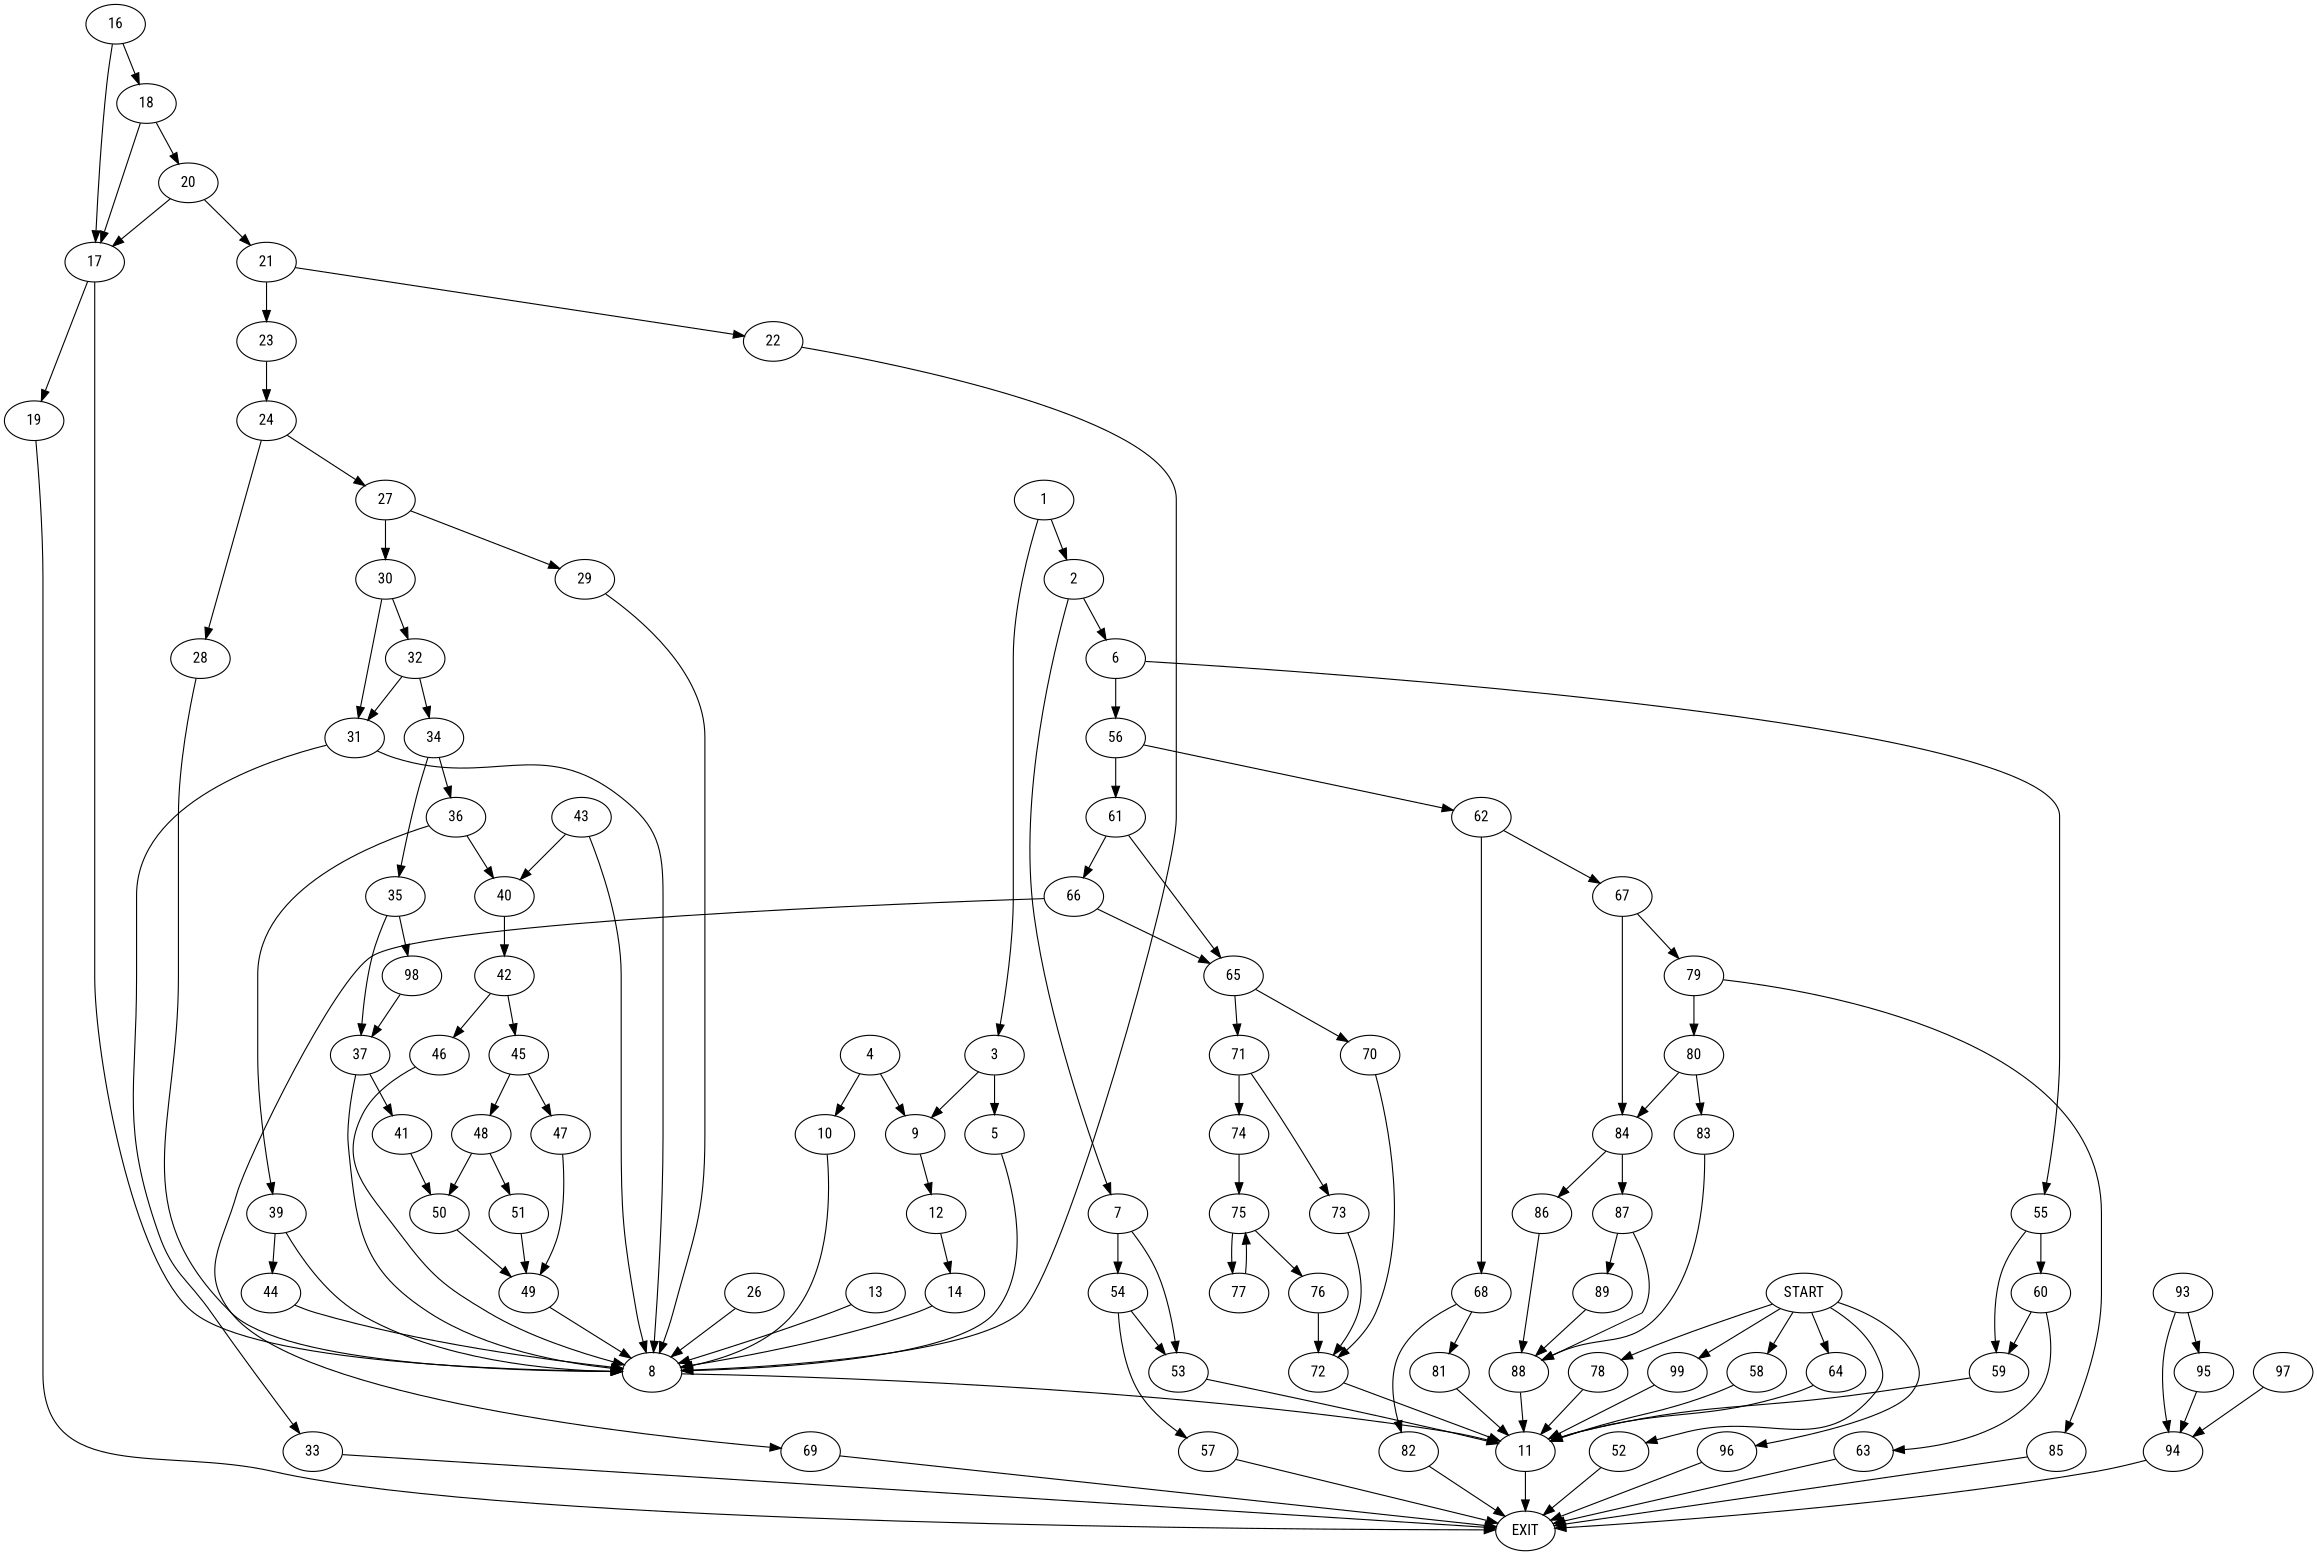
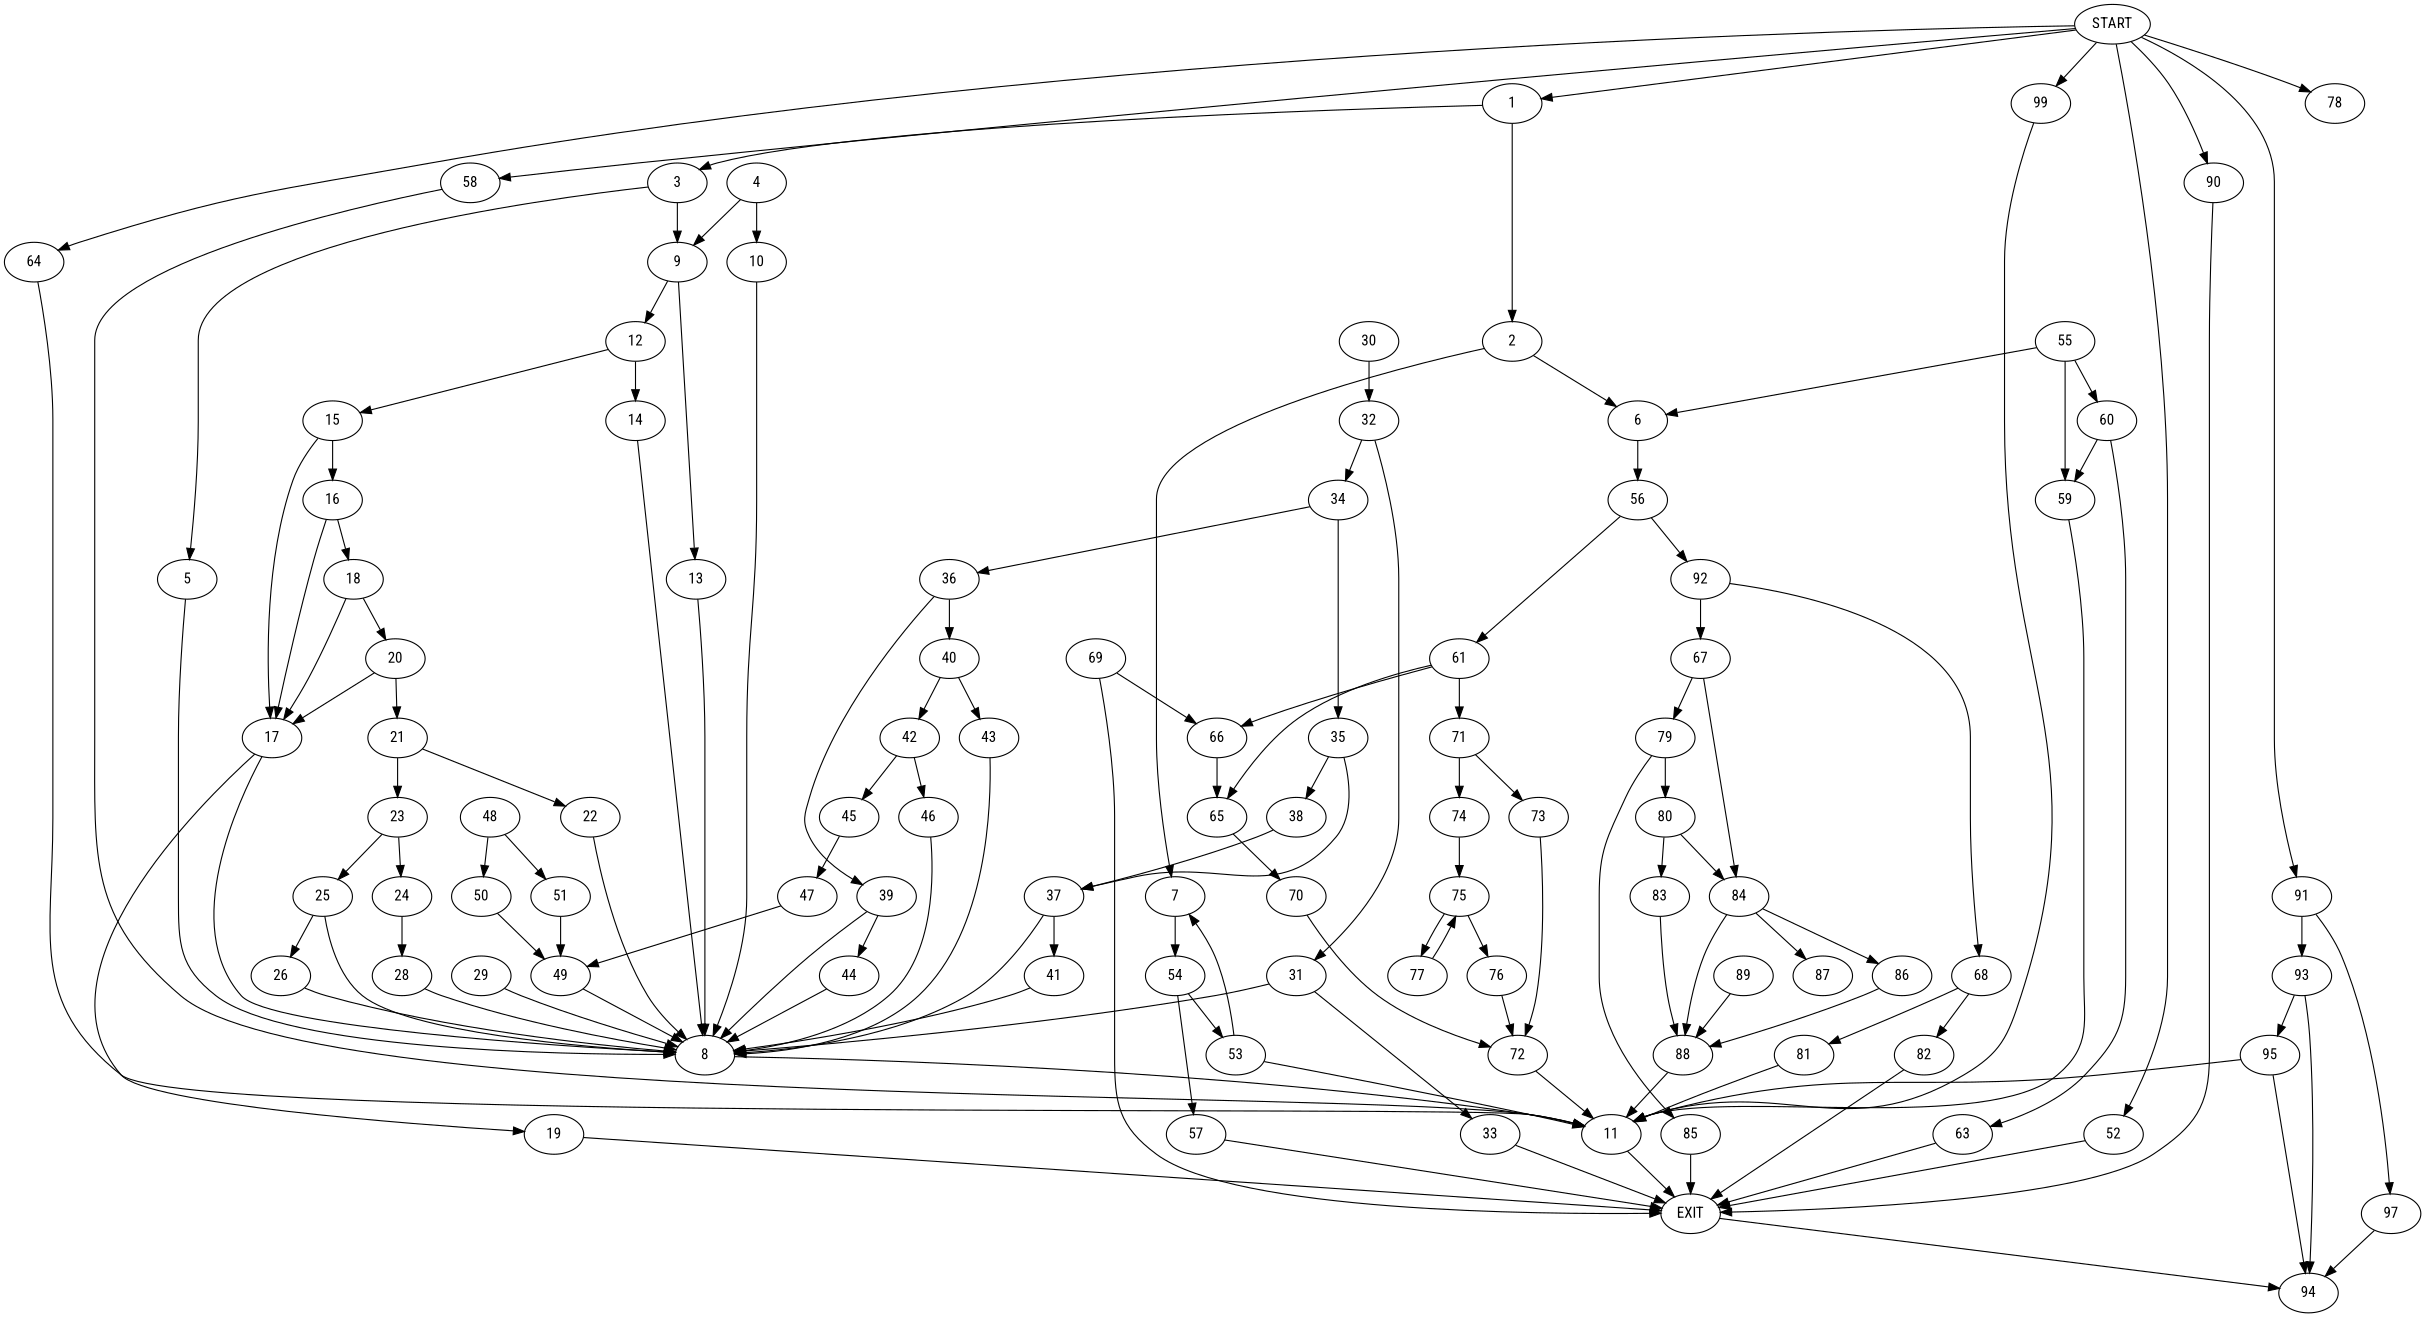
edge "START" -> "1": added
edge "9" -> "13": added
node "15": added
node "27": removed
edge "30" -> "31": removed
edge "6" -> "55": reversed
node "62": label "62" -> "92"
edge "43" -> "40": reversed
node "25": added
node "91": added
node "98": label "98" -> "38"
edge "65" -> "71": now "61" -> "71"
edge "66" -> "69": reversed
edge "45" -> "48": removed
edge "41" -> "50": now "41" -> "8"
edge "87" -> "89": removed
edge "7" -> "53": reversed
edge "87" -> "88": now "84" -> "88"
edge "78" -> "11": now "95" -> "11"
node "96": label "96" -> "90"
edge "94" -> "EXIT": reversed
